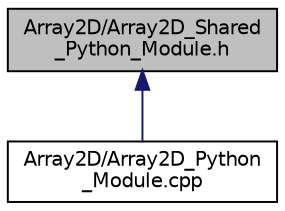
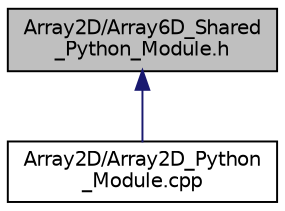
node "Array2D/Array2D_Shared _Python_Module.h": label "Array2D/Array2D_Shared _Python_Module.h" -> "Array2D/Array6D_Shared _Python_Module.h"
